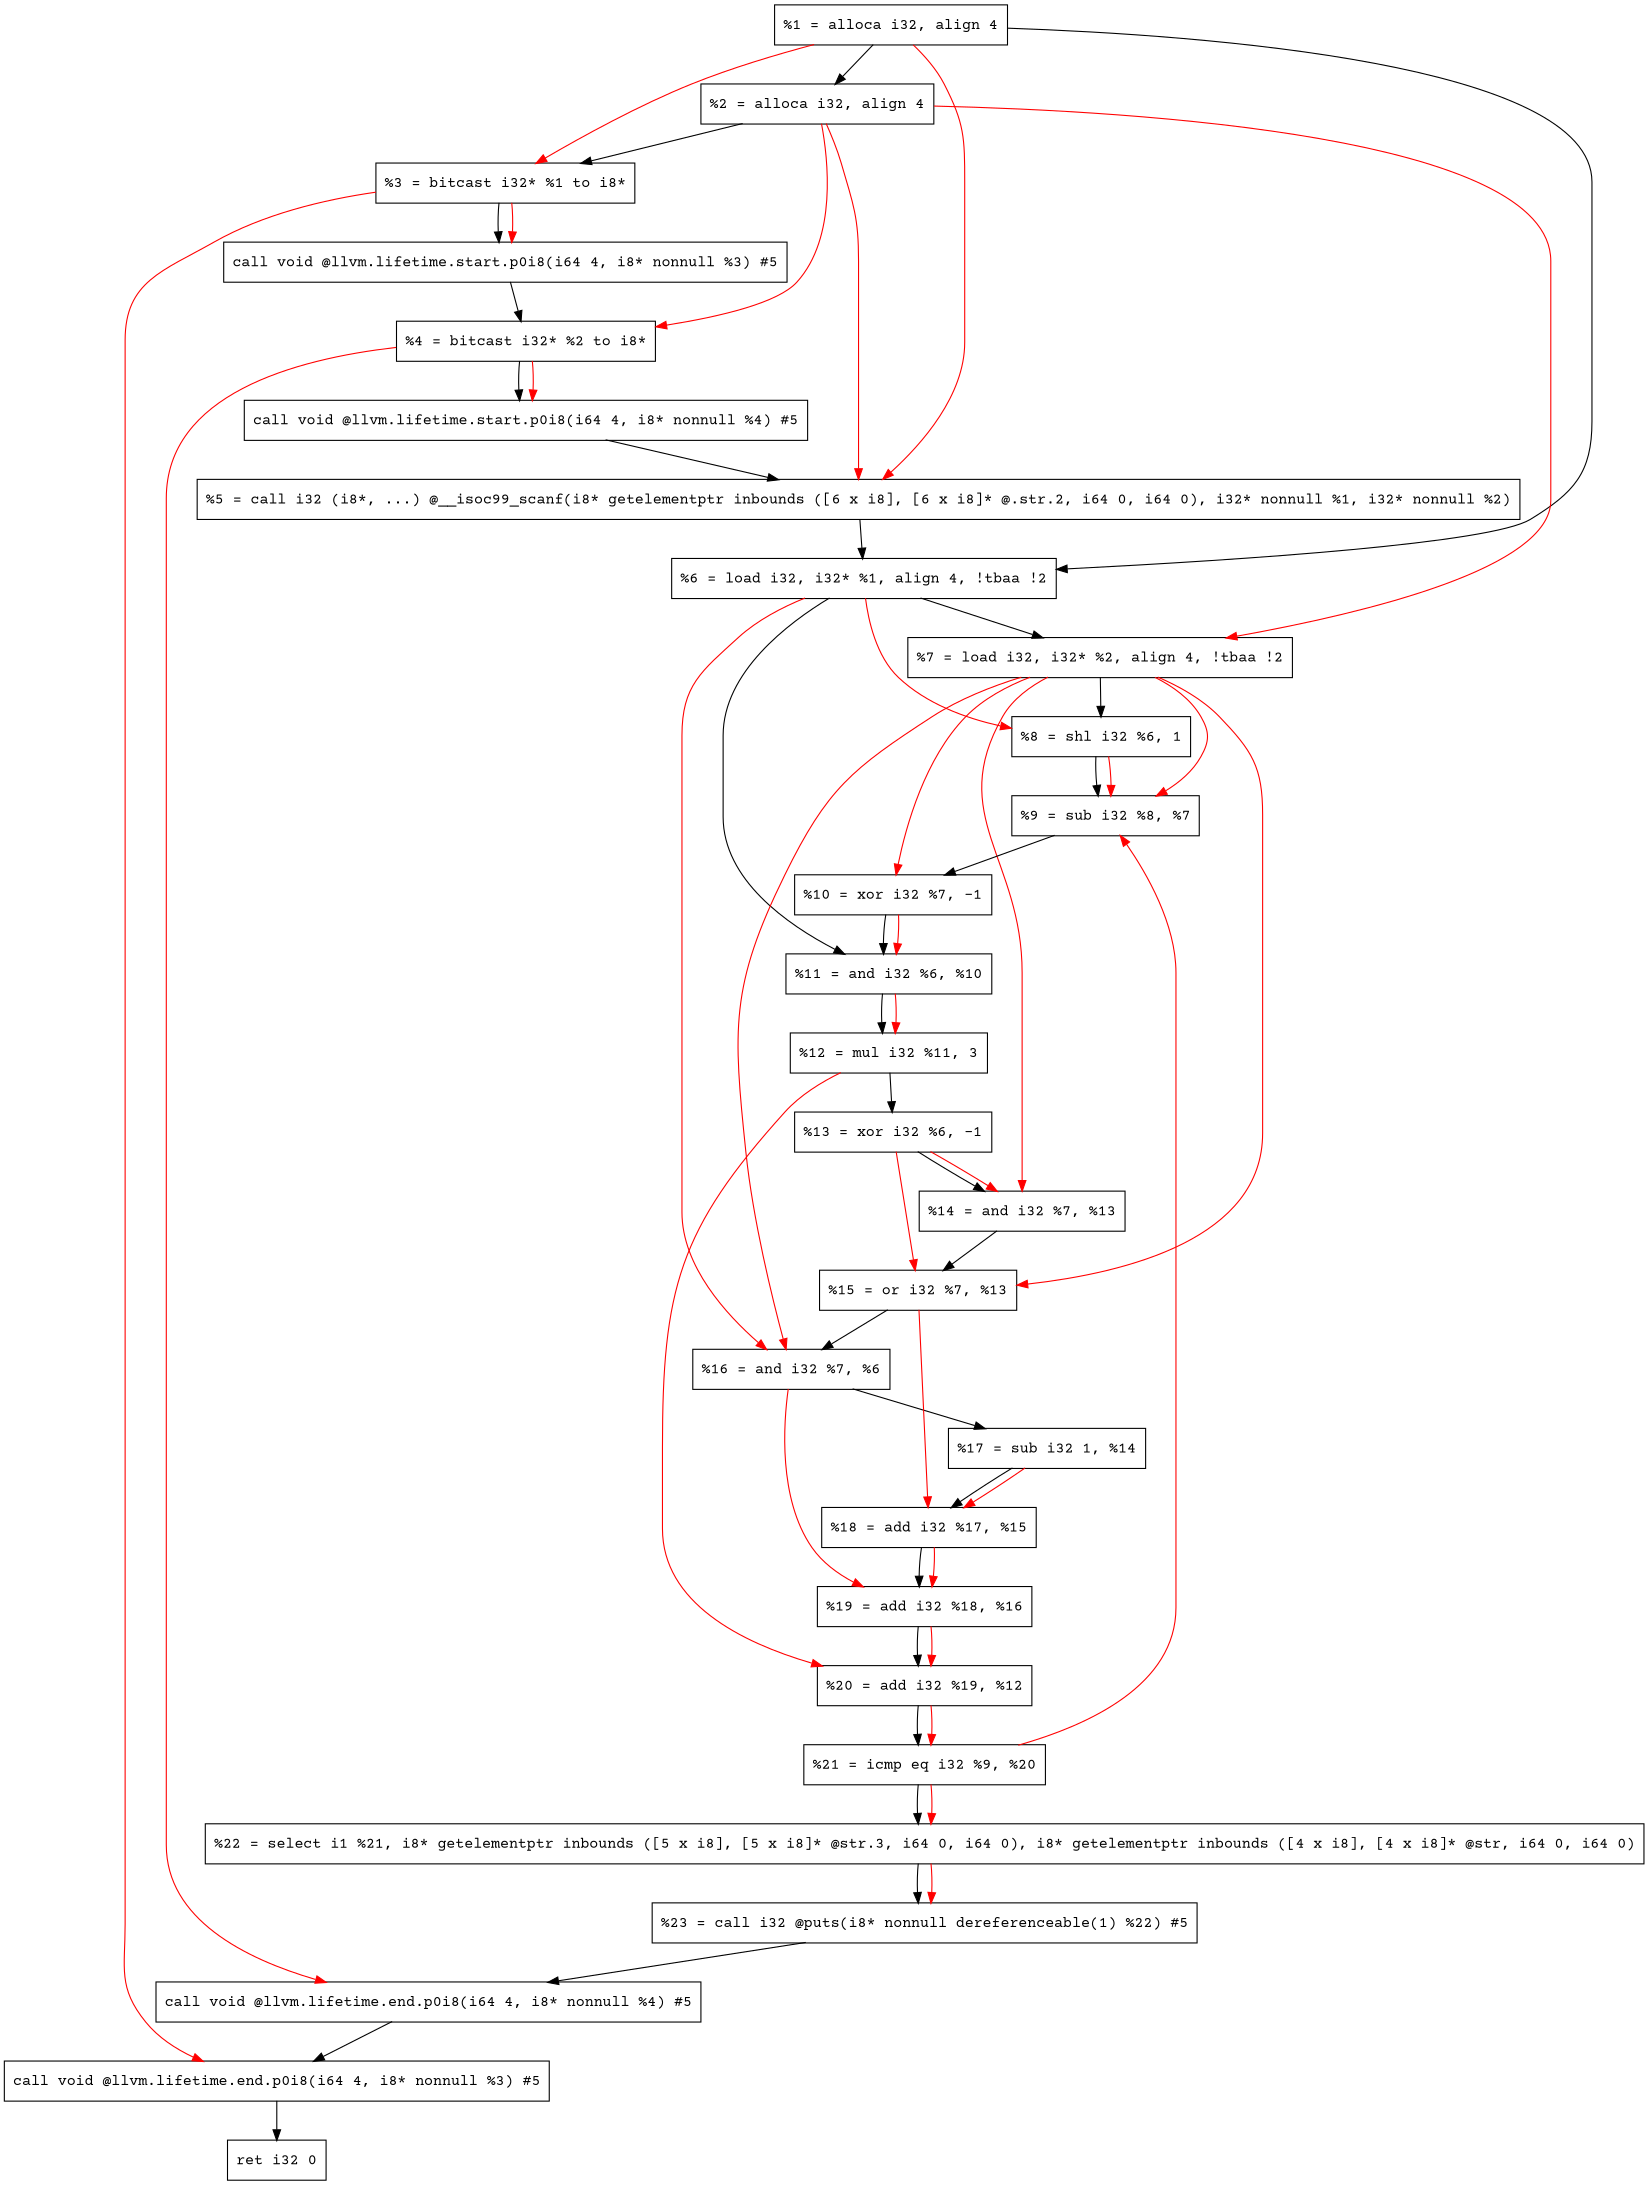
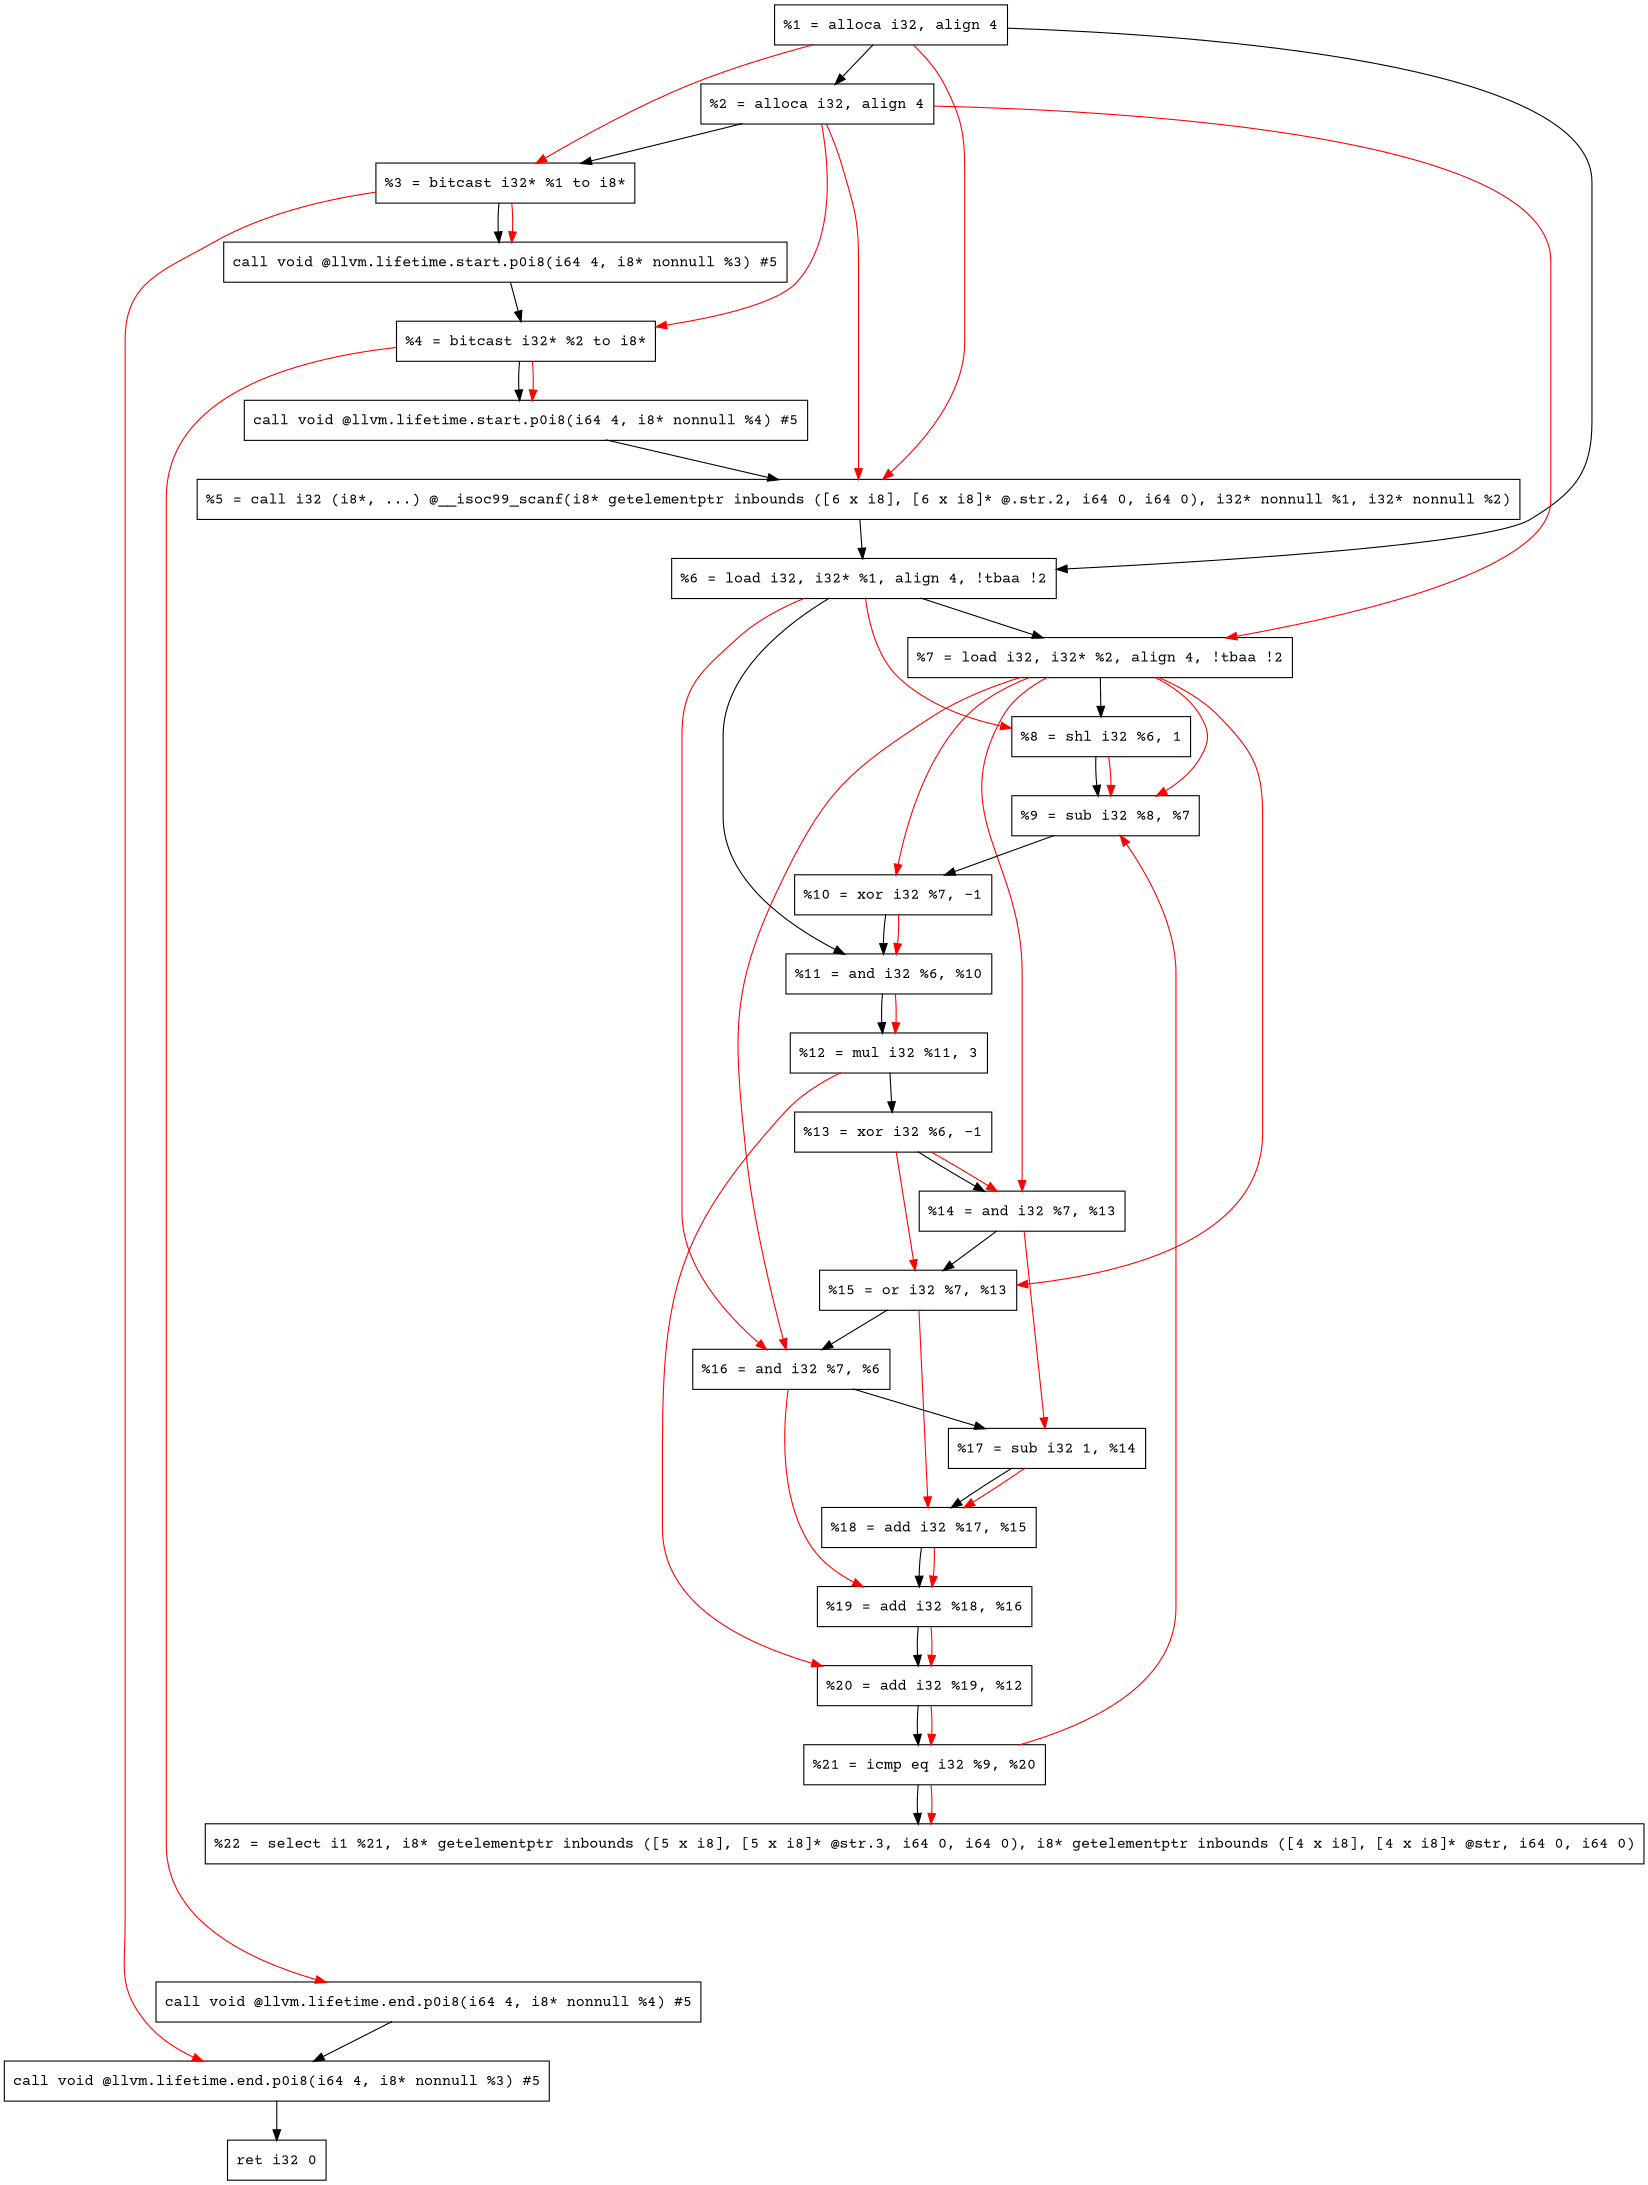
edge "%14 = and i32 %7, %13" -> "%17 = sub i32 1, %14": added
node "%23 = call i32 @puts(i8* nonnull dereferenceable(1) %22) #5": removed
